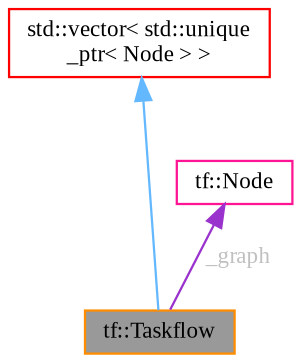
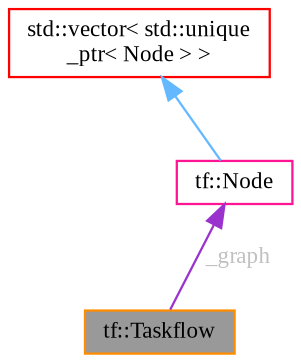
edge "tf::Taskflow" -> "std::vector< std::unique _ptr< Node > >": now "tf::Node" -> "std::vector< std::unique _ptr< Node > >"
